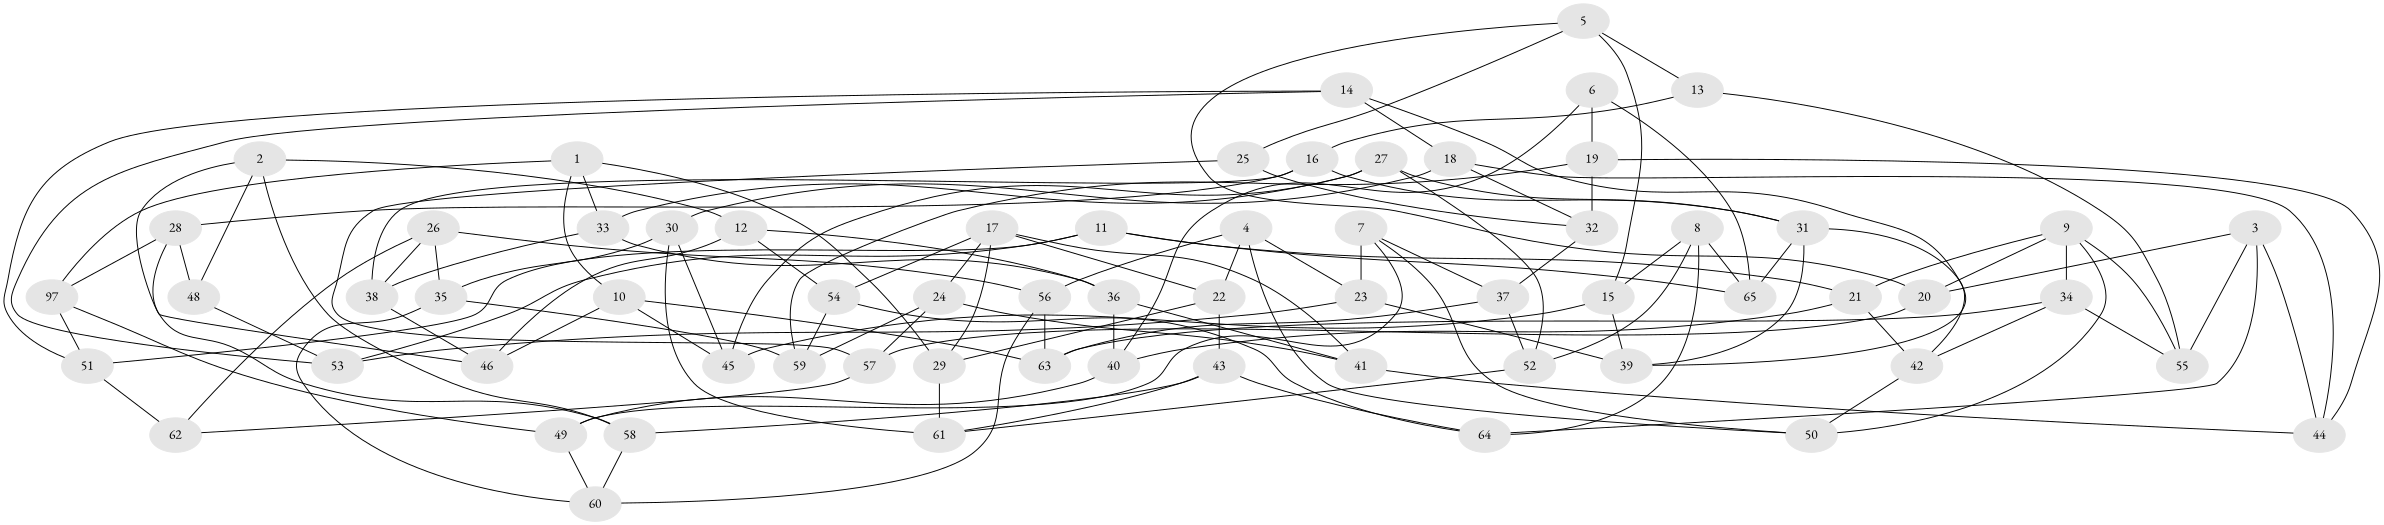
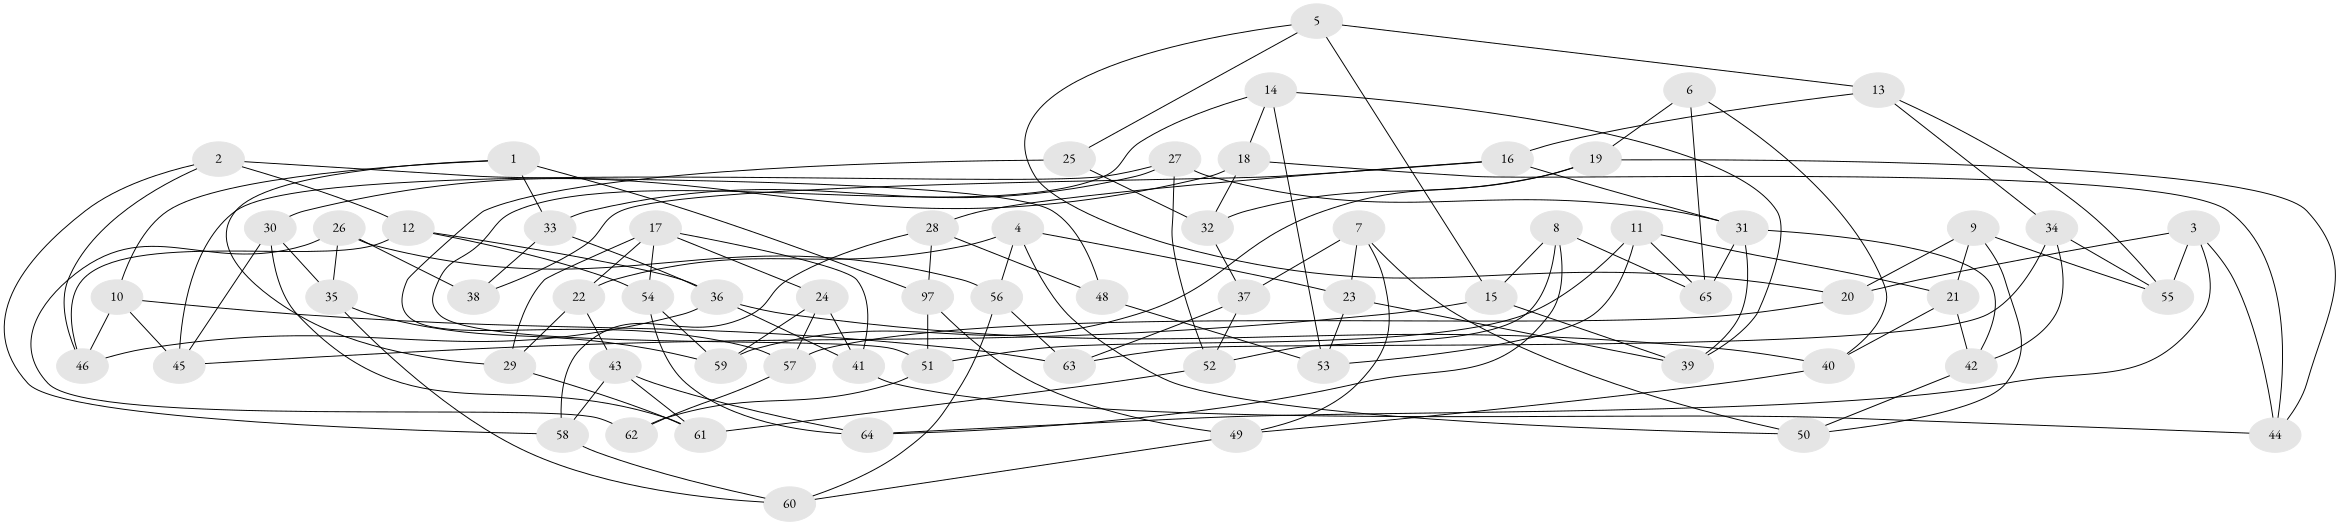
edge "9" -- "34": now "13" -- "34"
edge "38" -- "46": now "36" -- "46"
